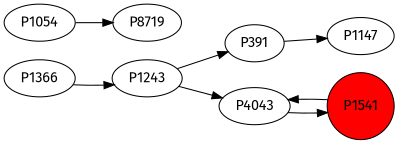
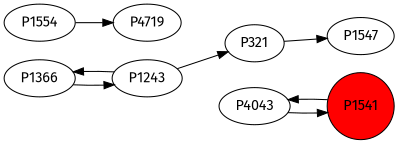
node "P1054": label "P1054" -> "P1554"
node "P8719": label "P8719" -> "P4719"
node "P1147": label "P1147" -> "P1547"
node "P391": label "P391" -> "P321"
edge "P1243" -> "P4043": now "P1243" -> "P1366"
